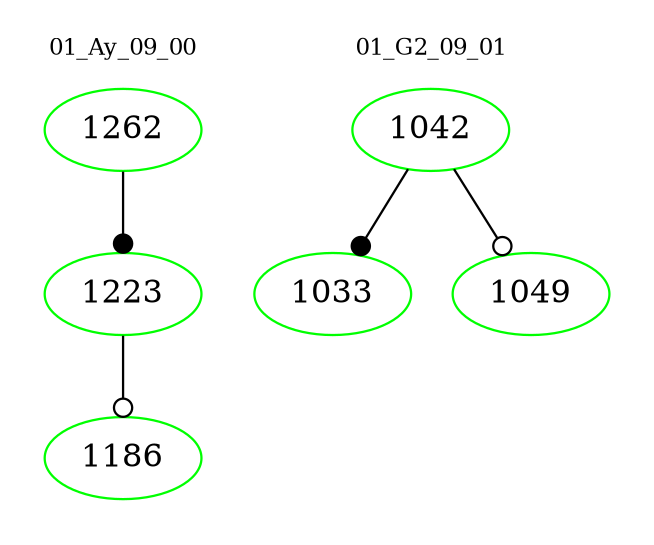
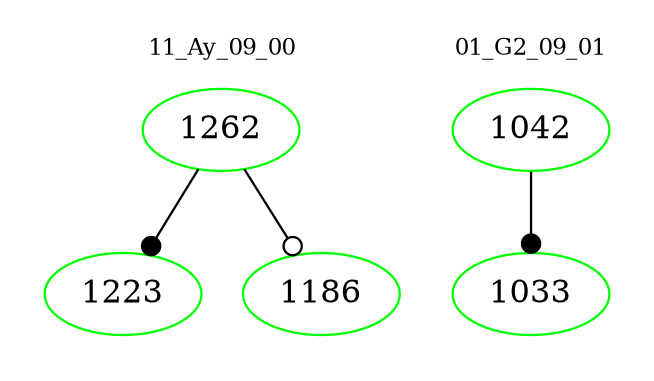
cluster "01_Ay_09_00": label "01_Ay_09_00" -> "11_Ay_09_00"
node "1049": removed
edge "1223" -> "1186": now "1262" -> "1186"
